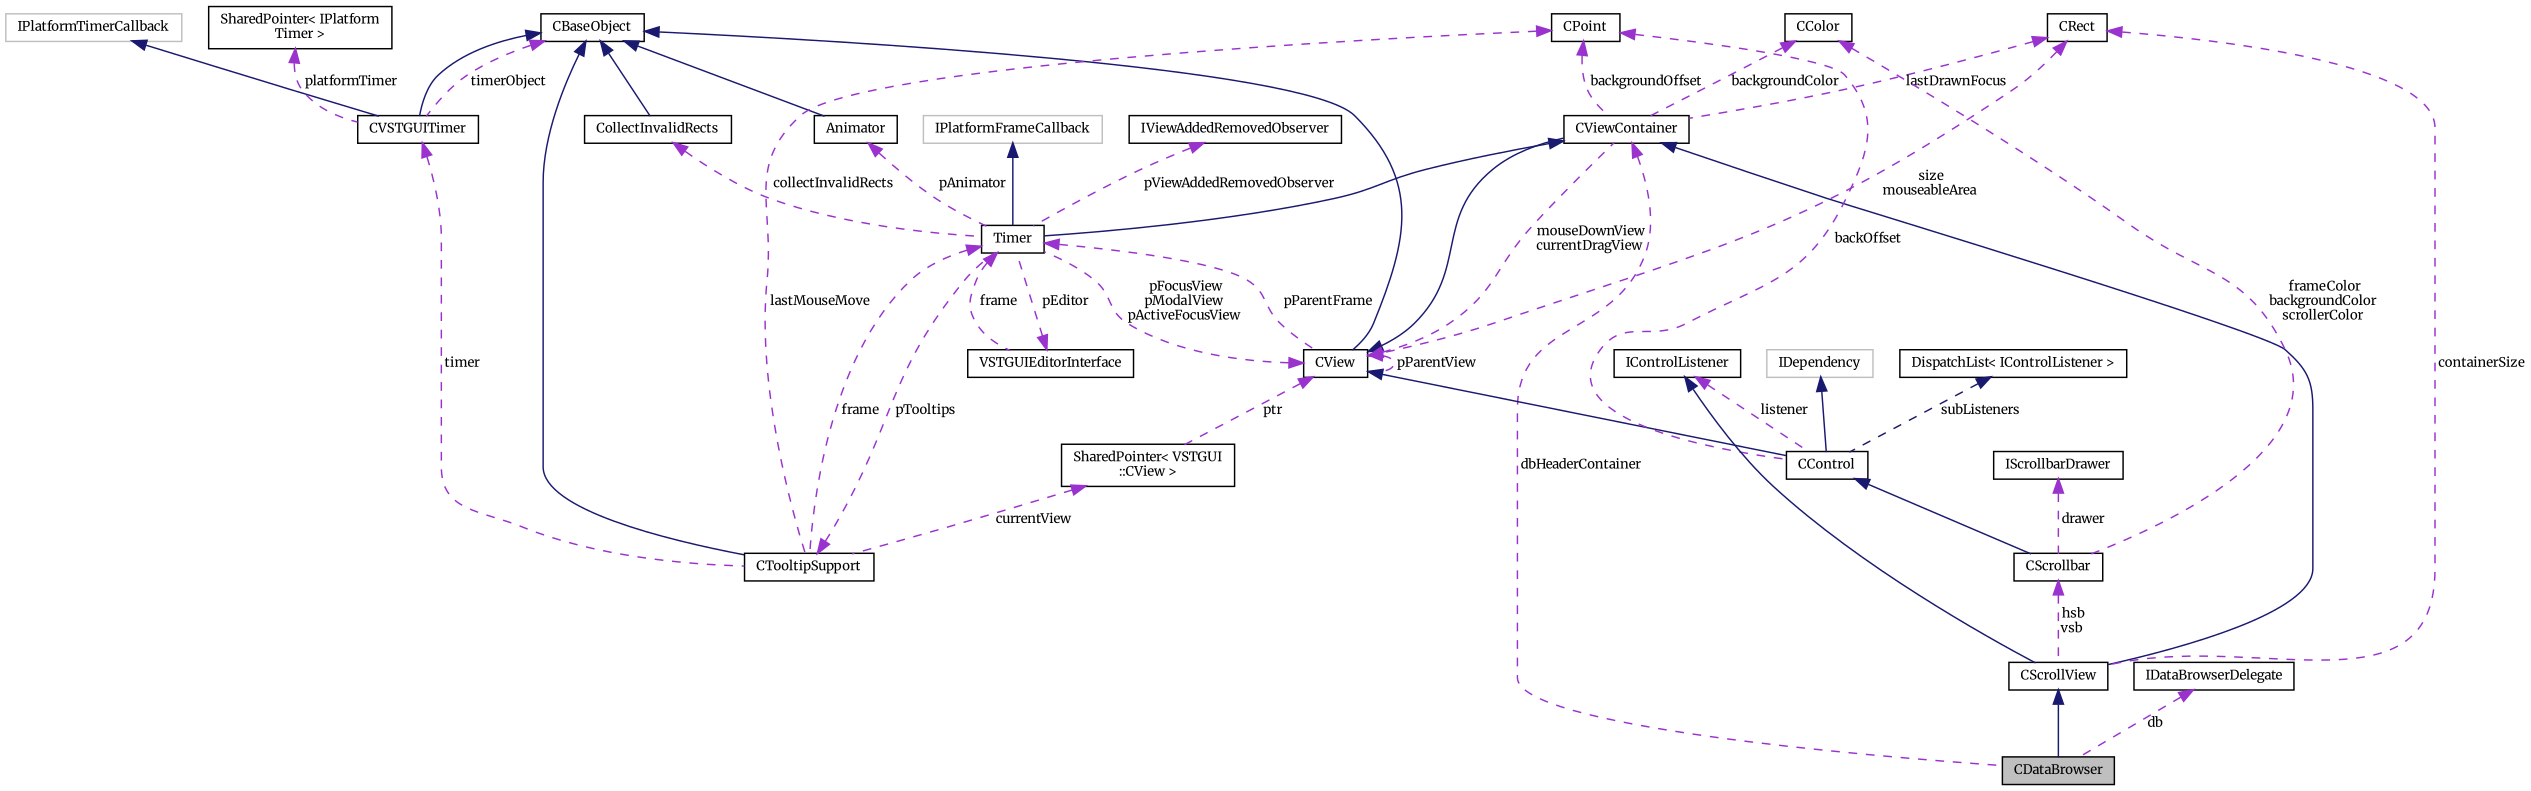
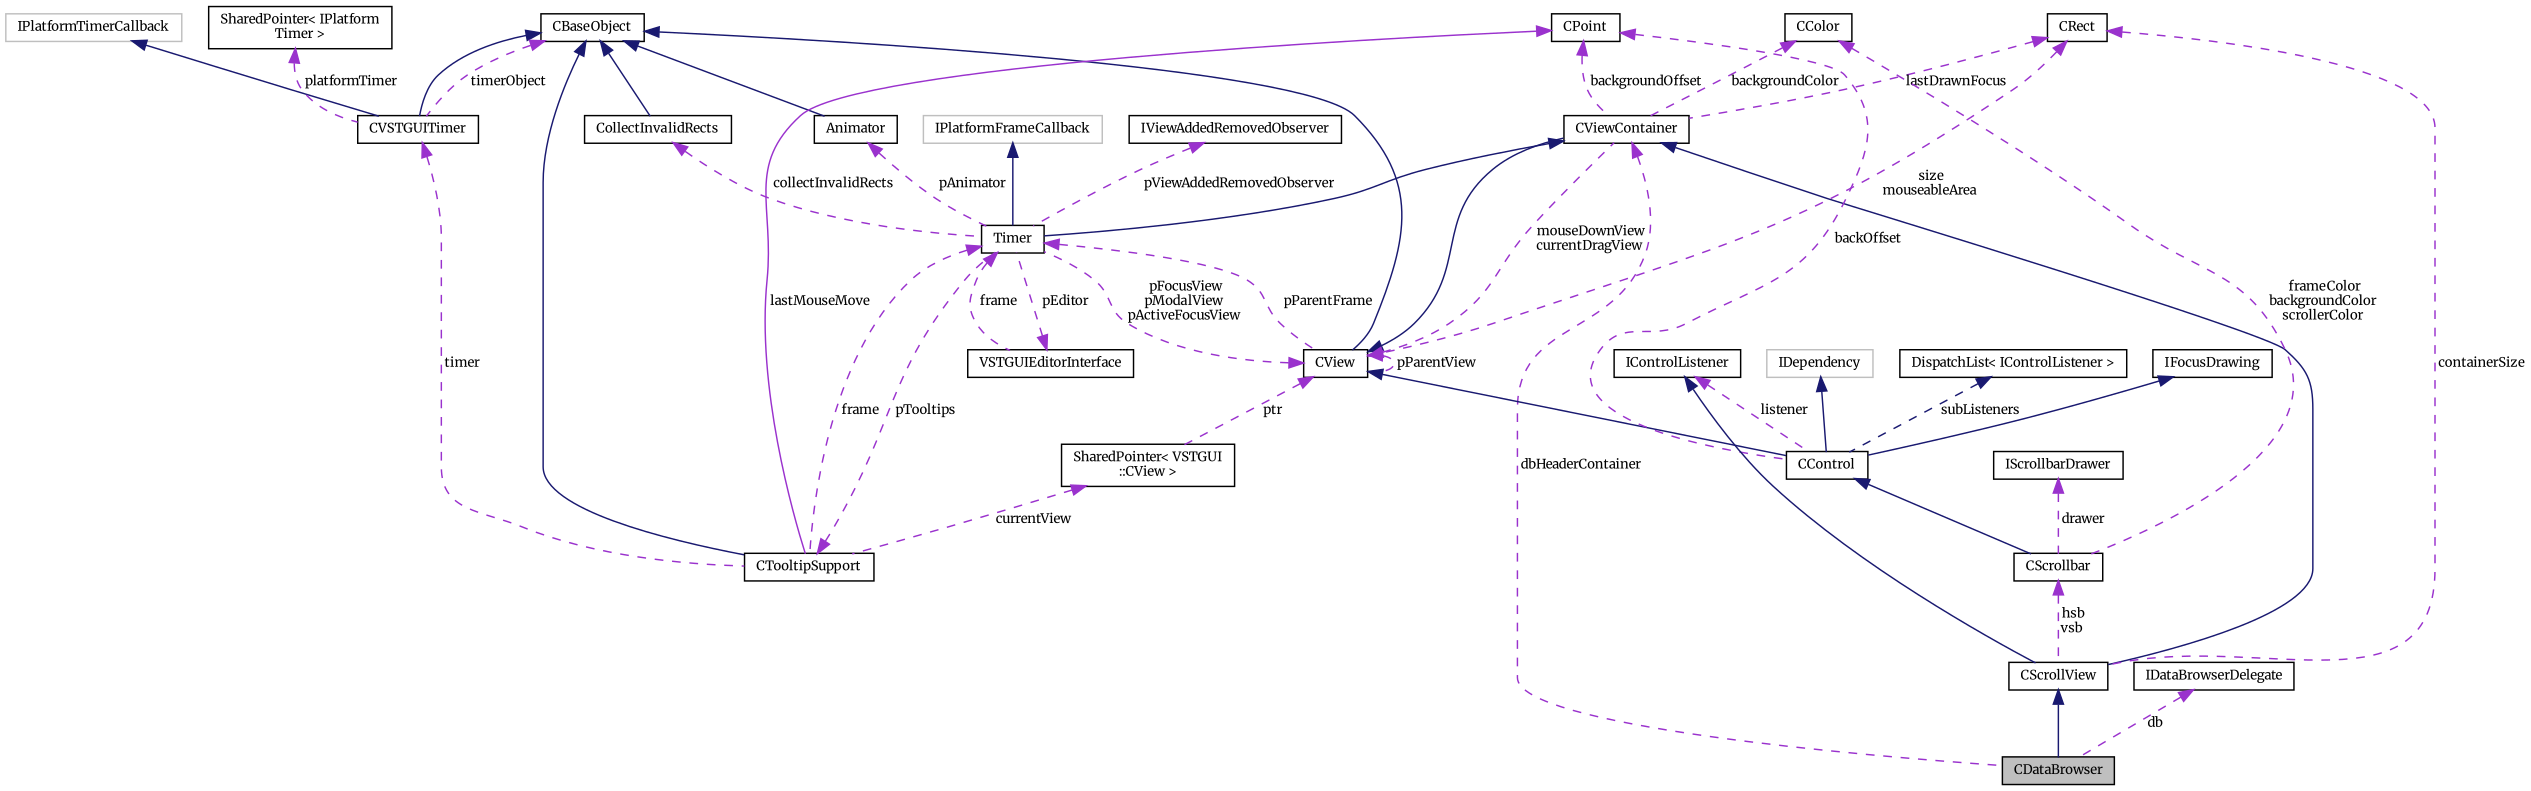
edge "CTooltipSupport" -> "CPoint": style dashed -> solid
node "IFocusDrawing": added
